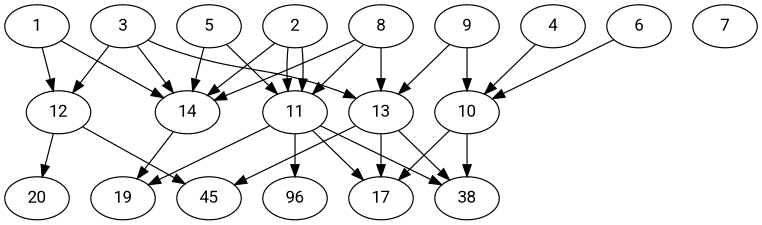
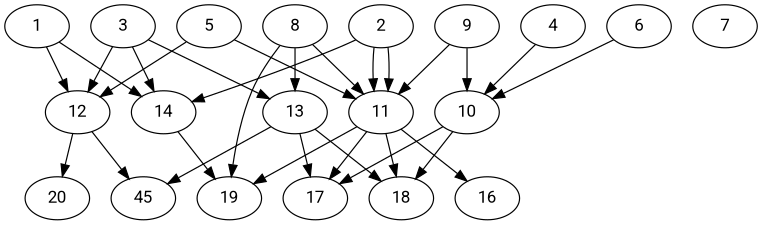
edge "9" -> "13": now "9" -> "11"
edge "5" -> "14": now "5" -> "12"
edge "8" -> "14": now "8" -> "19"
node "96": label "96" -> "16"
node "38": label "38" -> "18"
